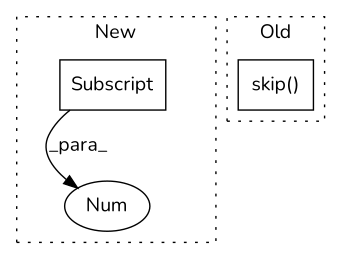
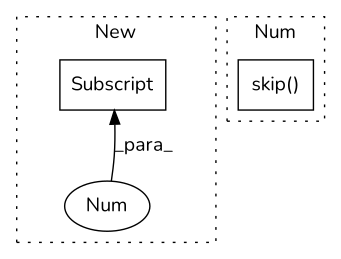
cluster "Old": label "Old" -> "Num"
edge "Subscript" -> "Num": reversed
